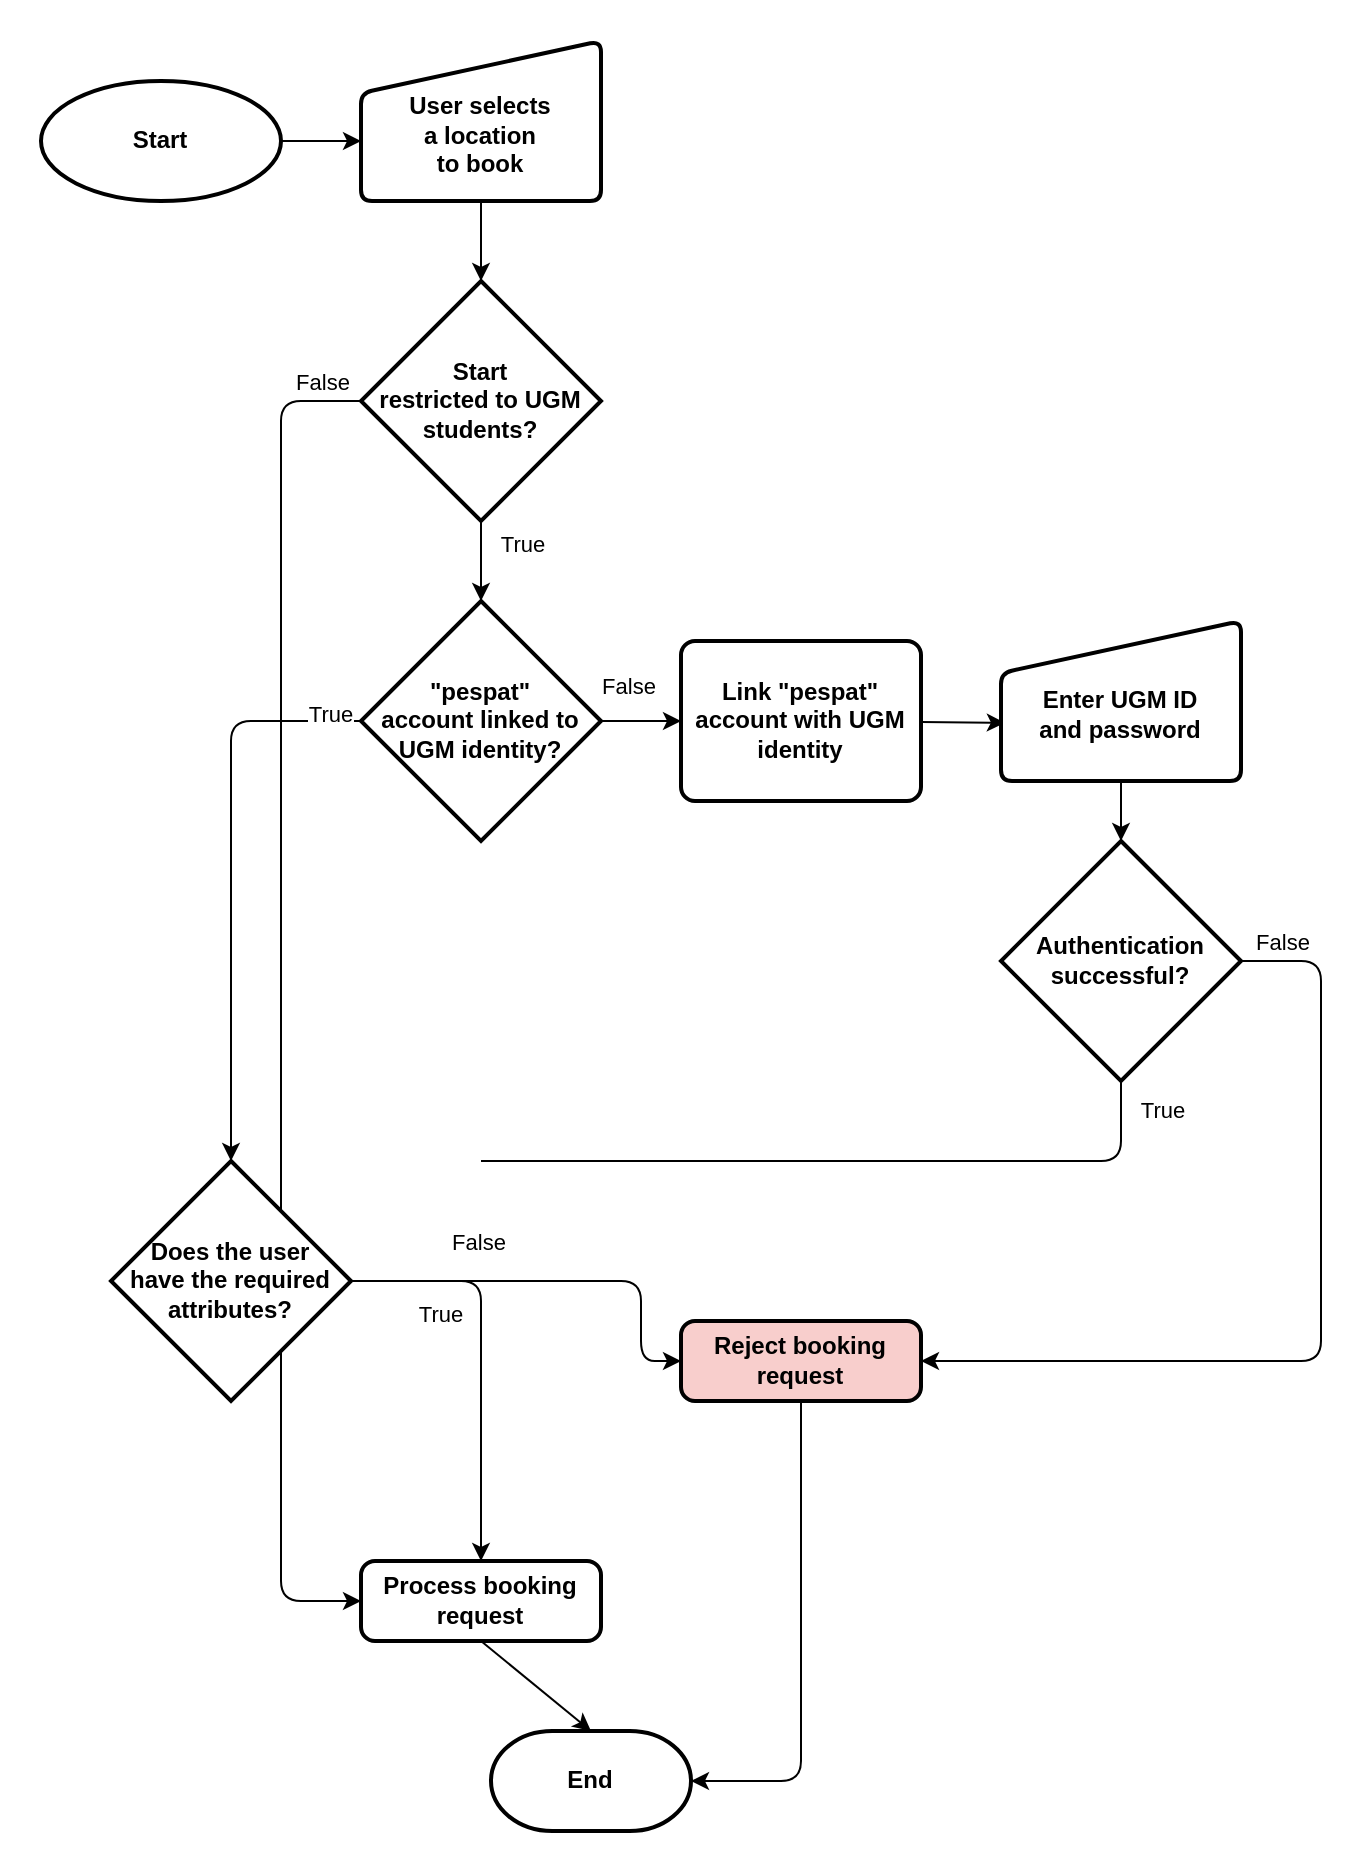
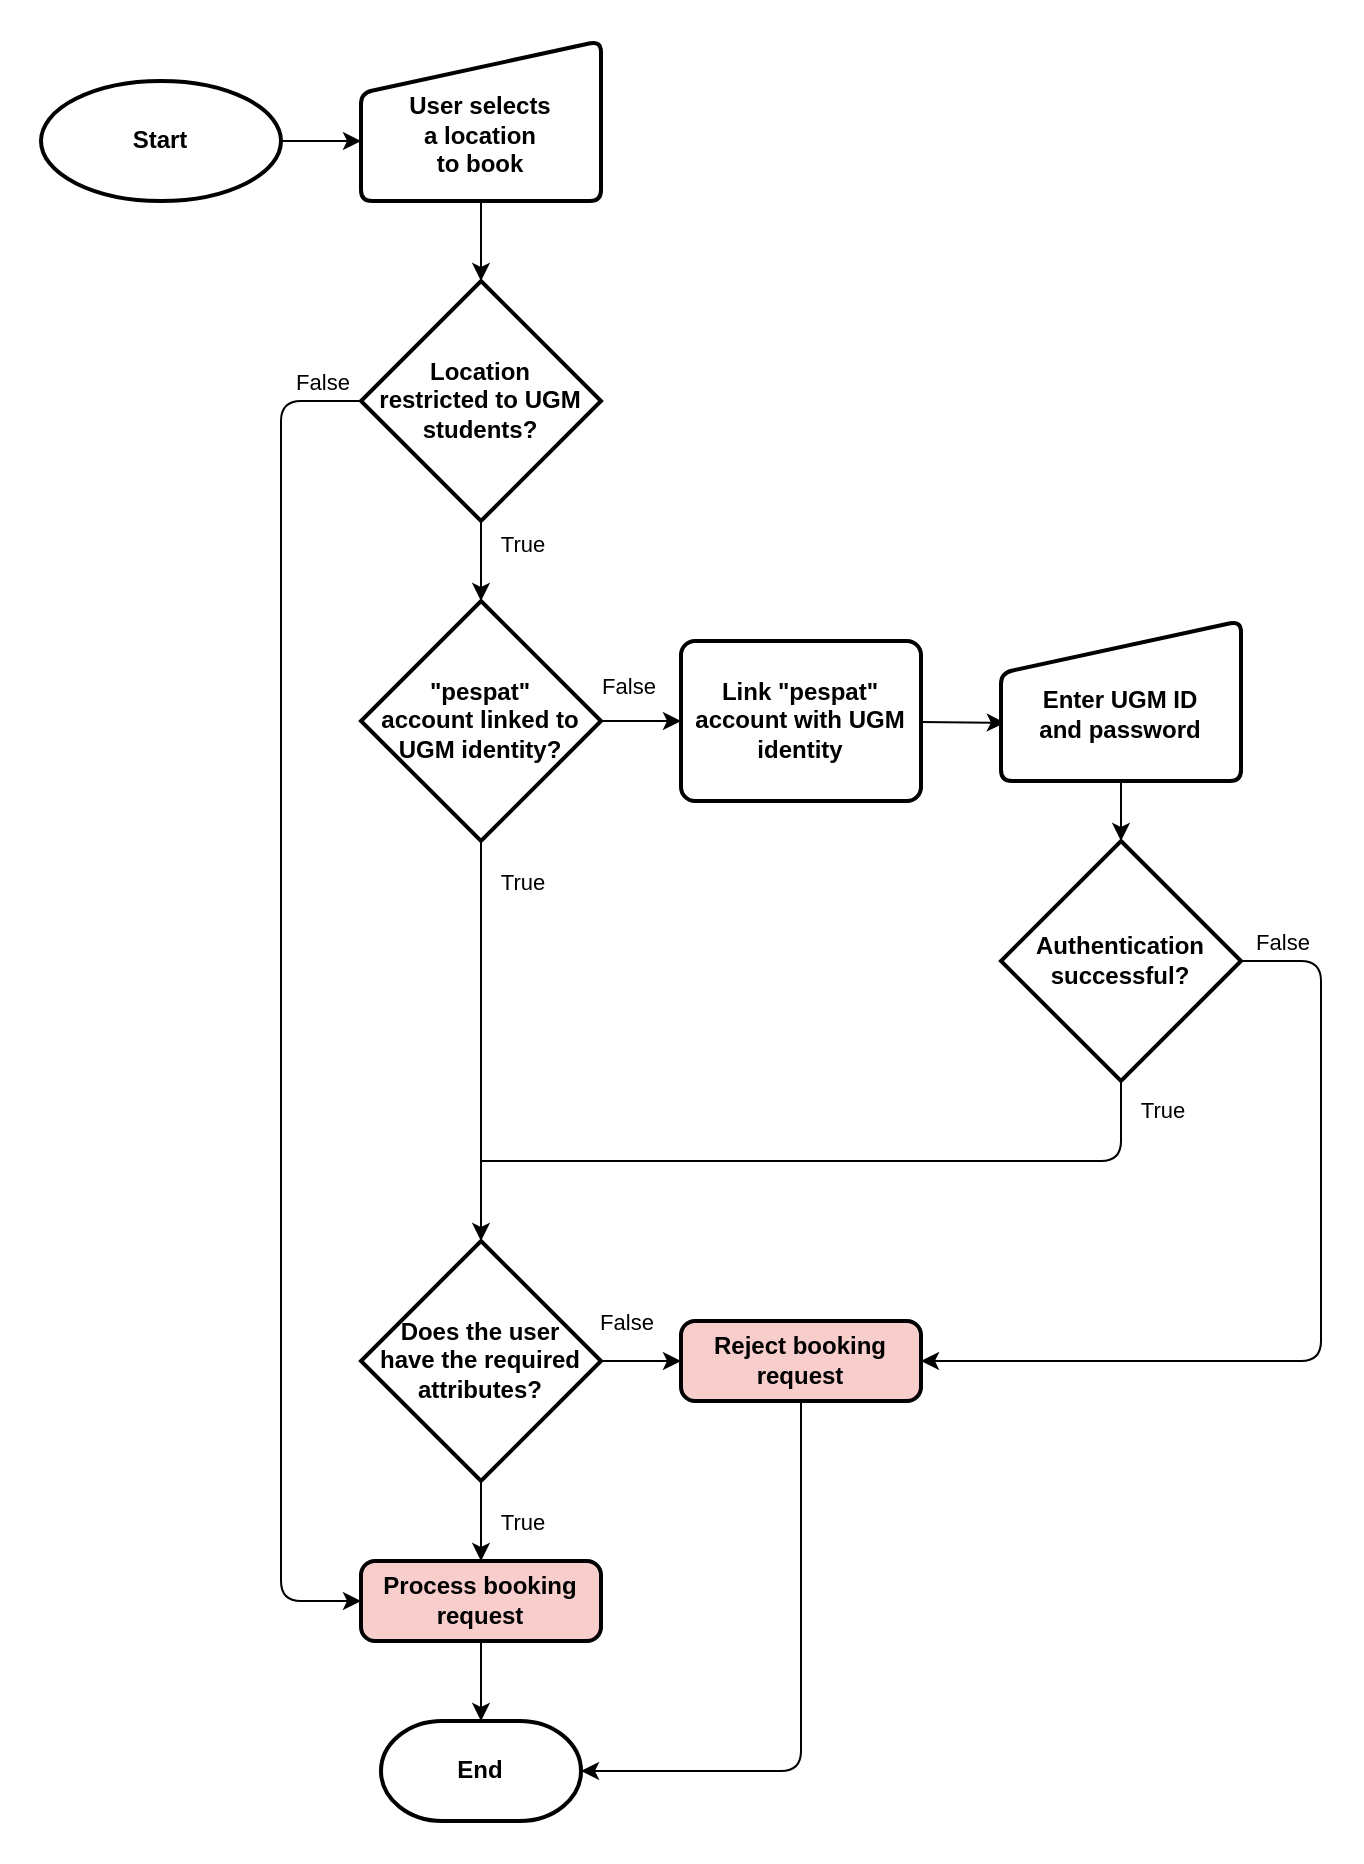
node "Start restricted to UGM students?": label "Start restricted to UGM students?" -> "Location restricted to UGM students?"
node "Does the user have the required attributes?": moved (231, 1281) -> (481, 1361)
node "Process booking request": fillcolor #ffffff -> #f8cecc
node "End": moved (591, 1781) -> (481, 1771)
